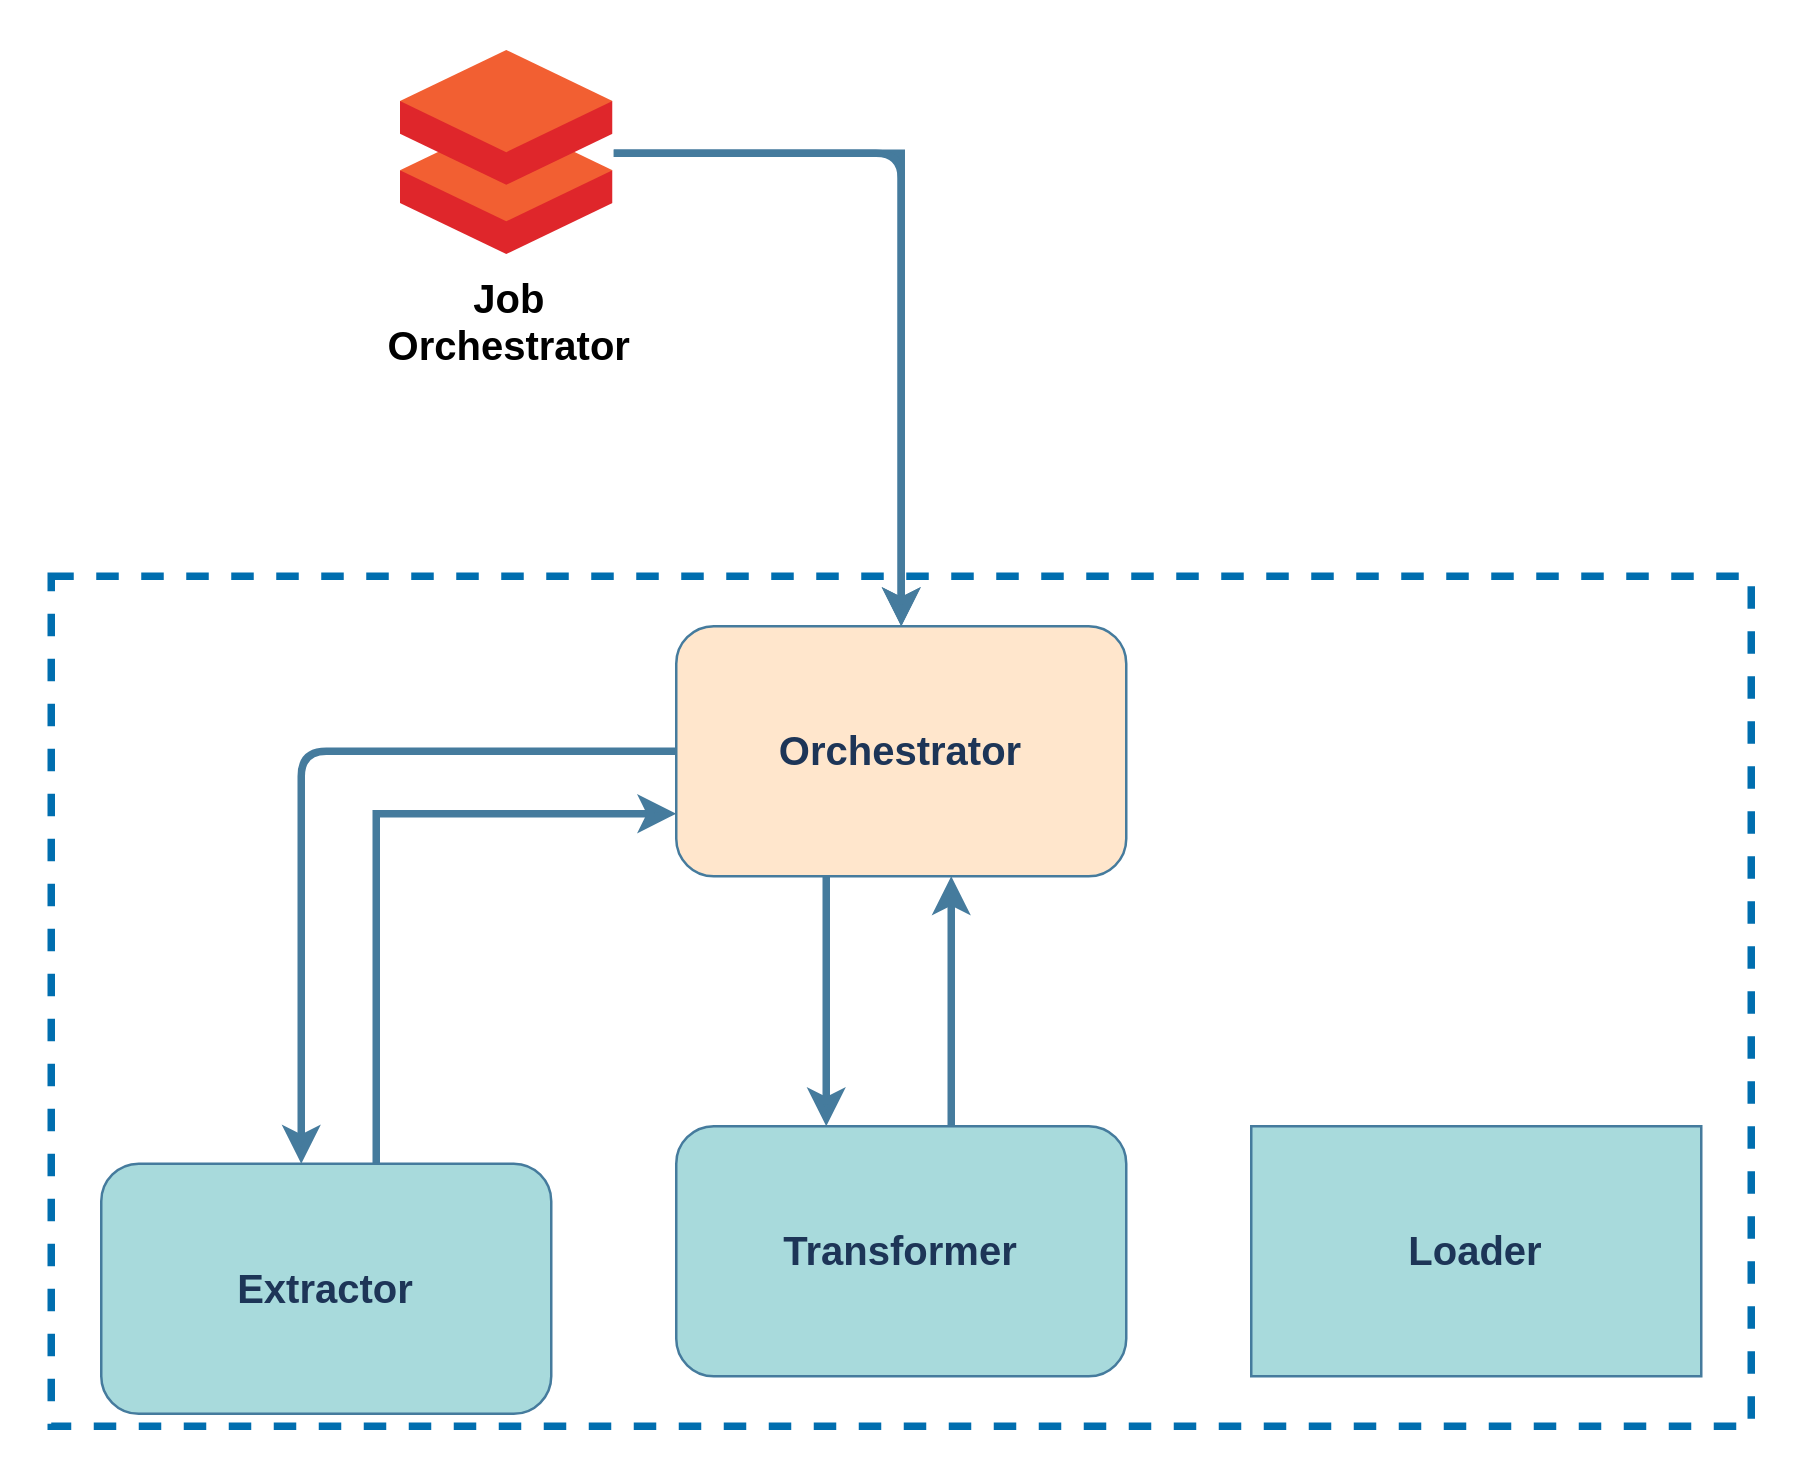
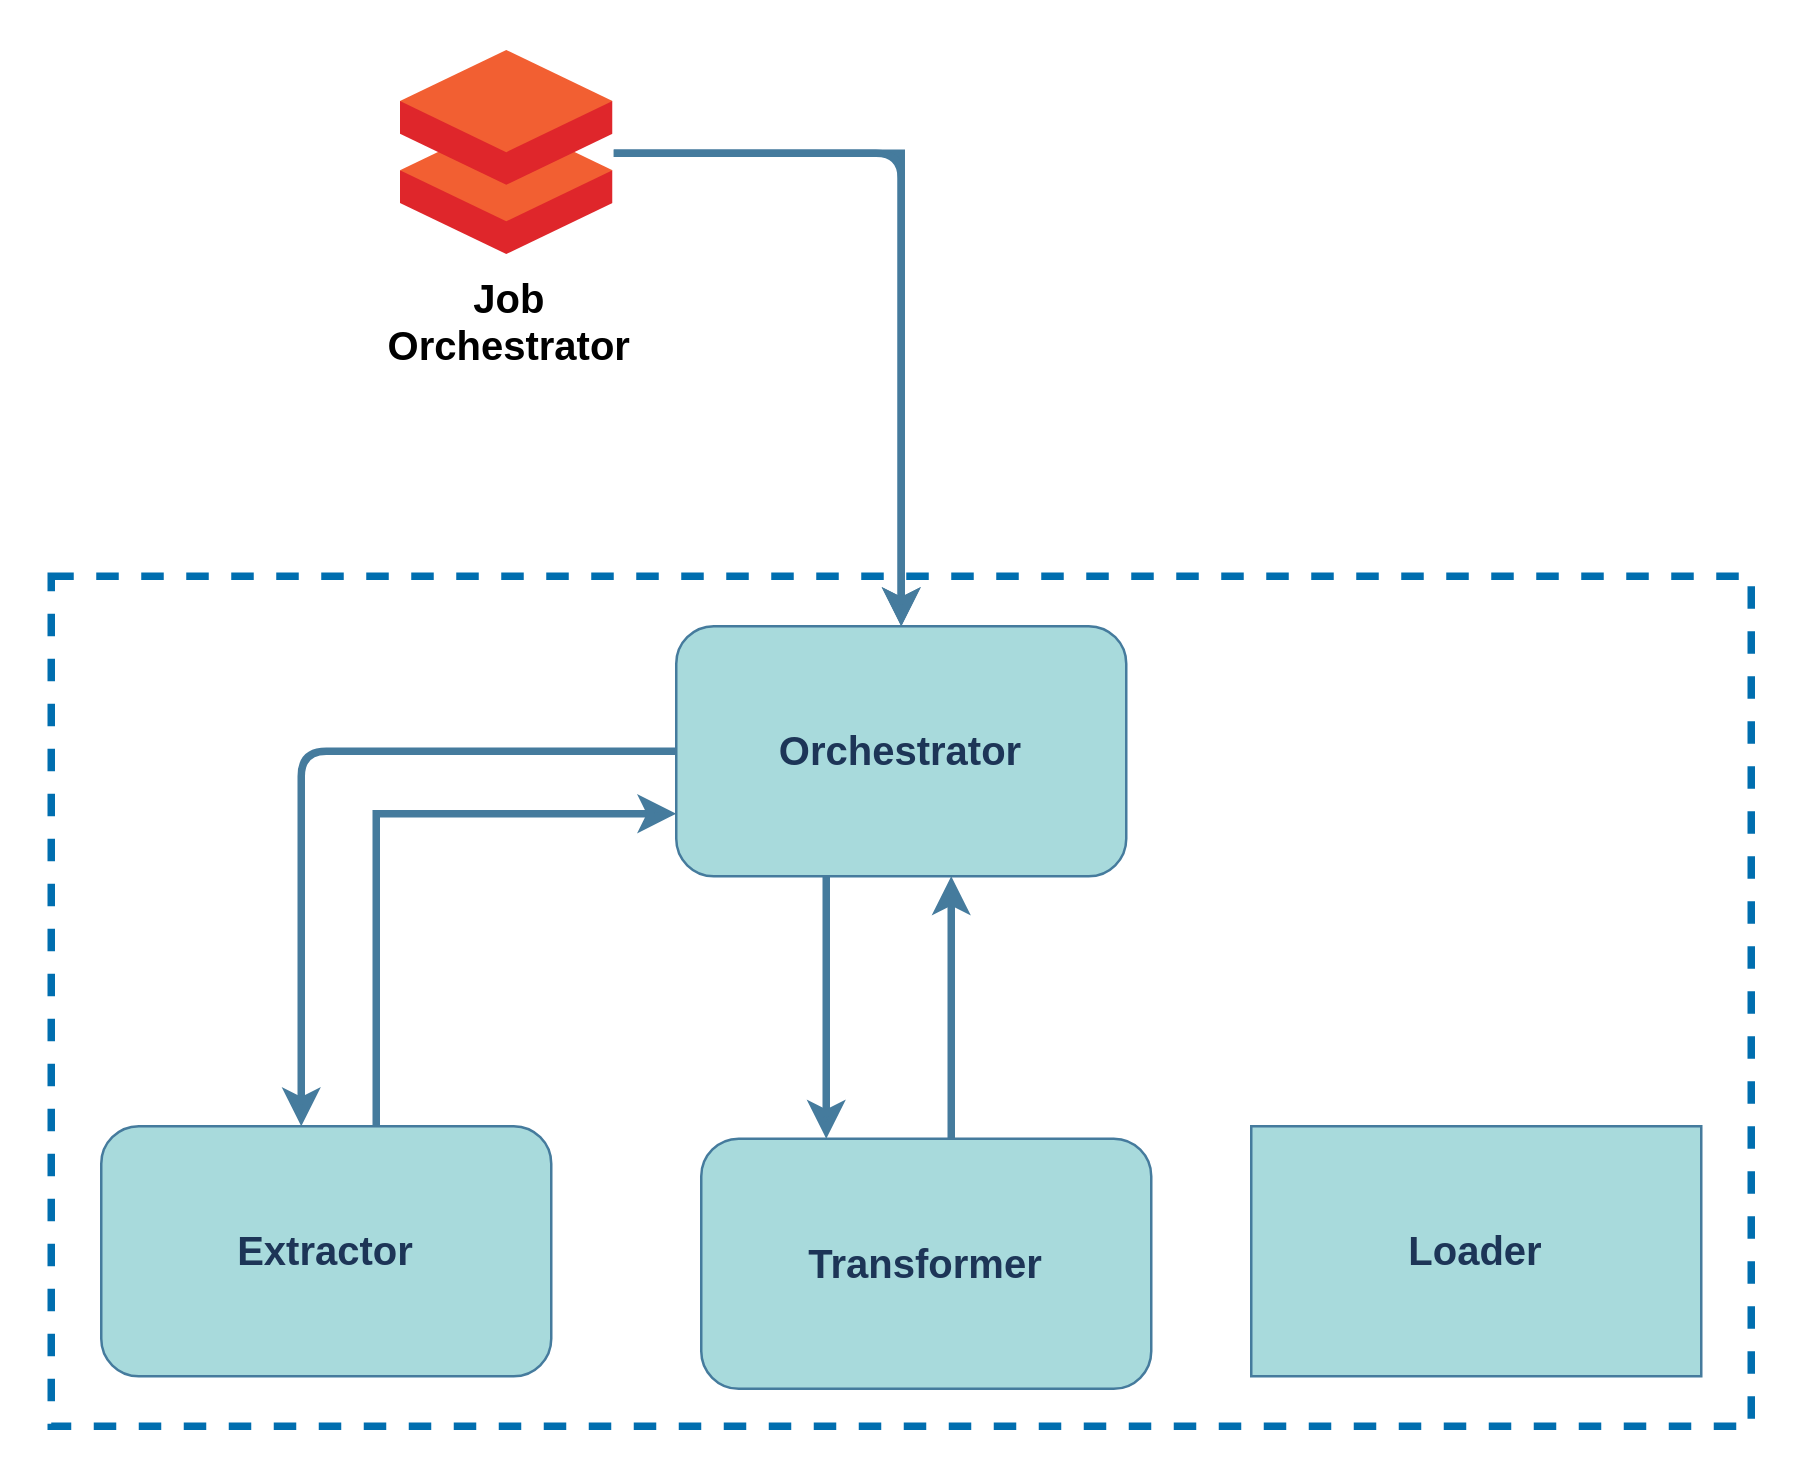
node "Orchestrator": fillcolor #ffe6cc -> #a8dadc
node "Transformer": moved (901, 1251) -> (926, 1264)
node "Extractor": moved (326, 1289) -> (326, 1251)
